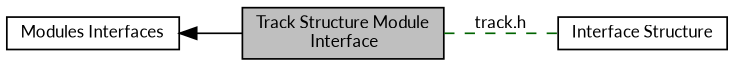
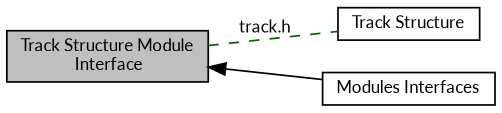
edge "Track Structure Module Interface" -> "Modules Interfaces": reversed
node "Interface Structure": label "Interface Structure" -> "Track Structure"
